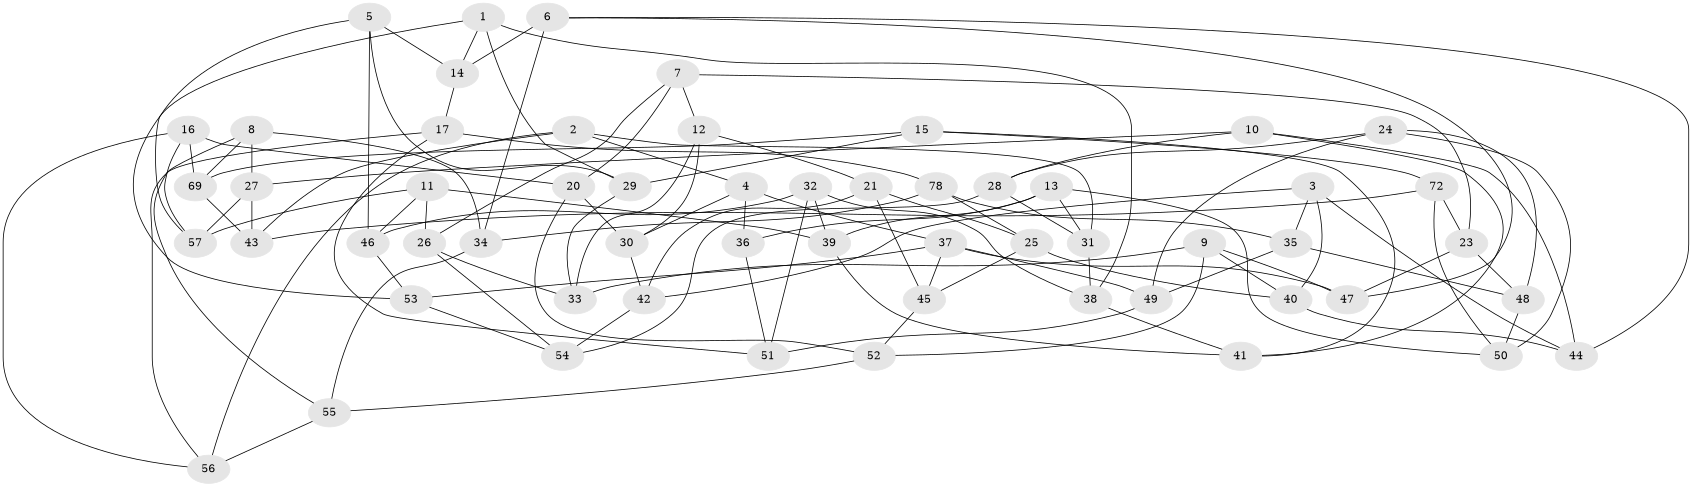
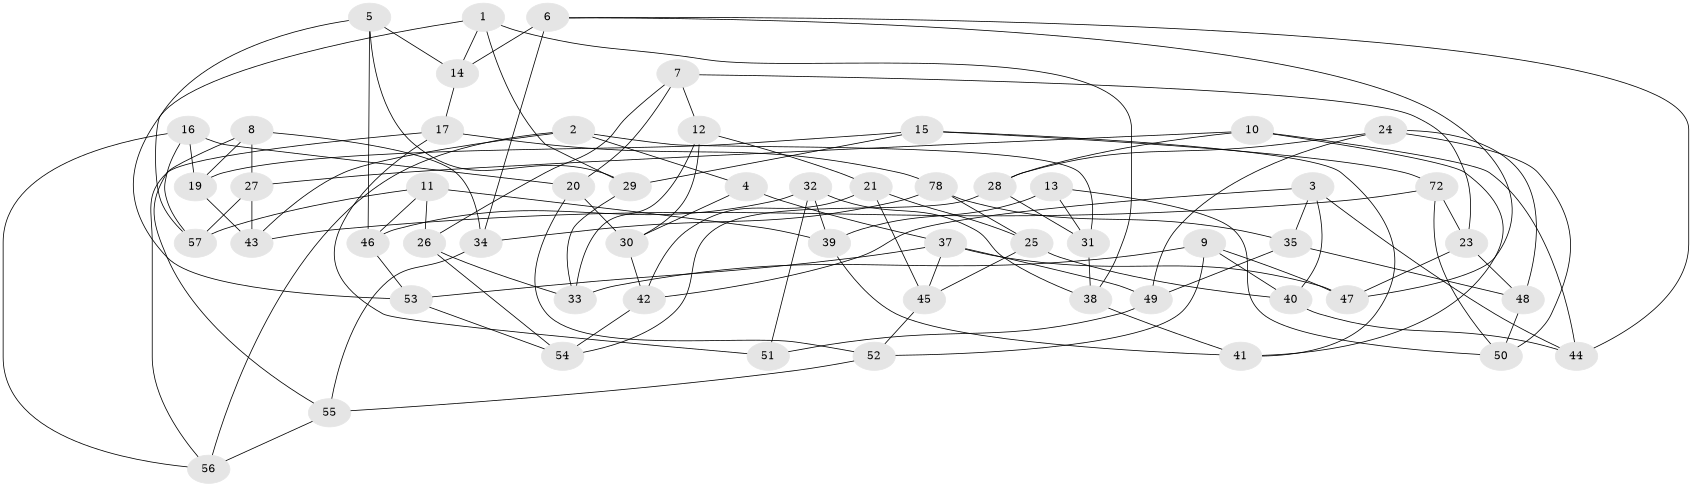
node "69": label "69" -> "19"
node "36": removed
